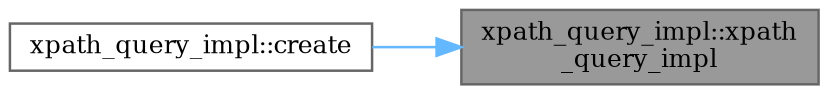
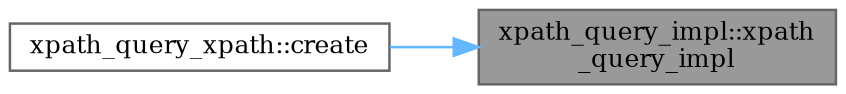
node "xpath_query_impl::create": label "xpath_query_impl::create" -> "xpath_query_xpath::create"
